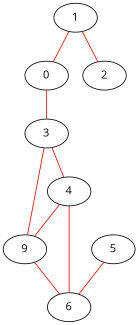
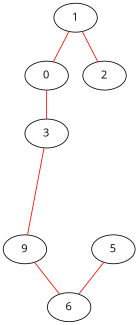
node "4": removed
